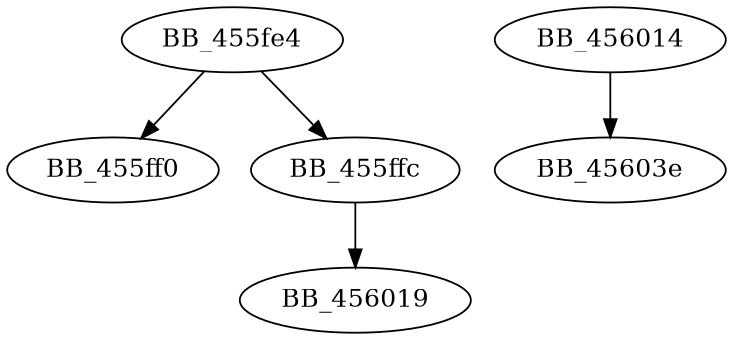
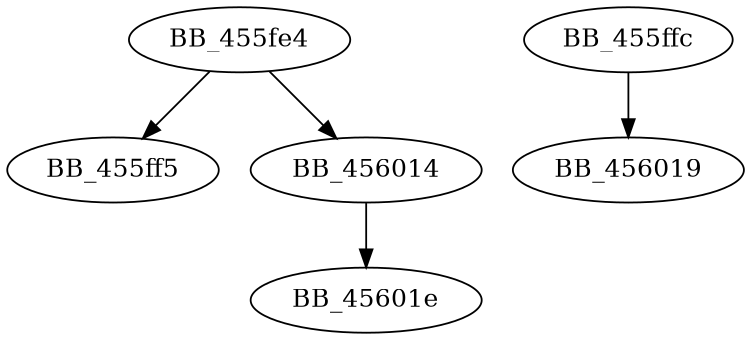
edge "BB_455fe4" -> "BB_455ffc": now "BB_455fe4" -> "BB_456014"
node "BB_455ff0": label "BB_455ff0" -> "BB_455ff5"
node "BB_45603e": label "BB_45603e" -> "BB_45601e"
